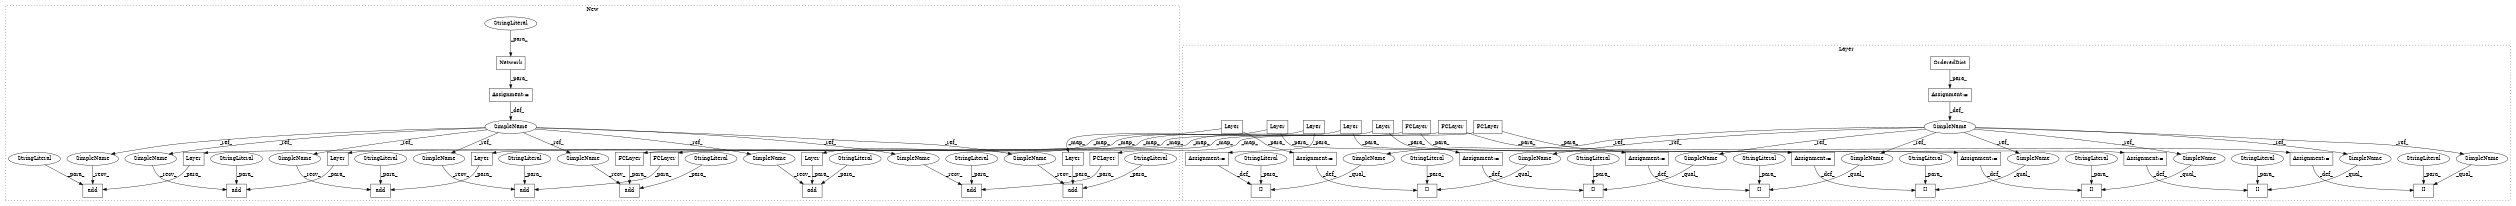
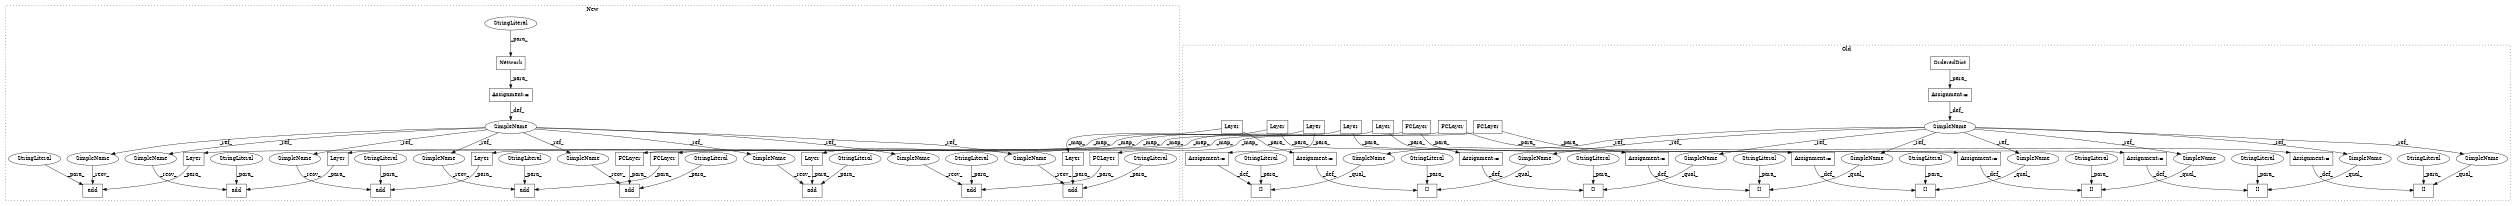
cluster "Layer": label "Layer" -> "Old"
